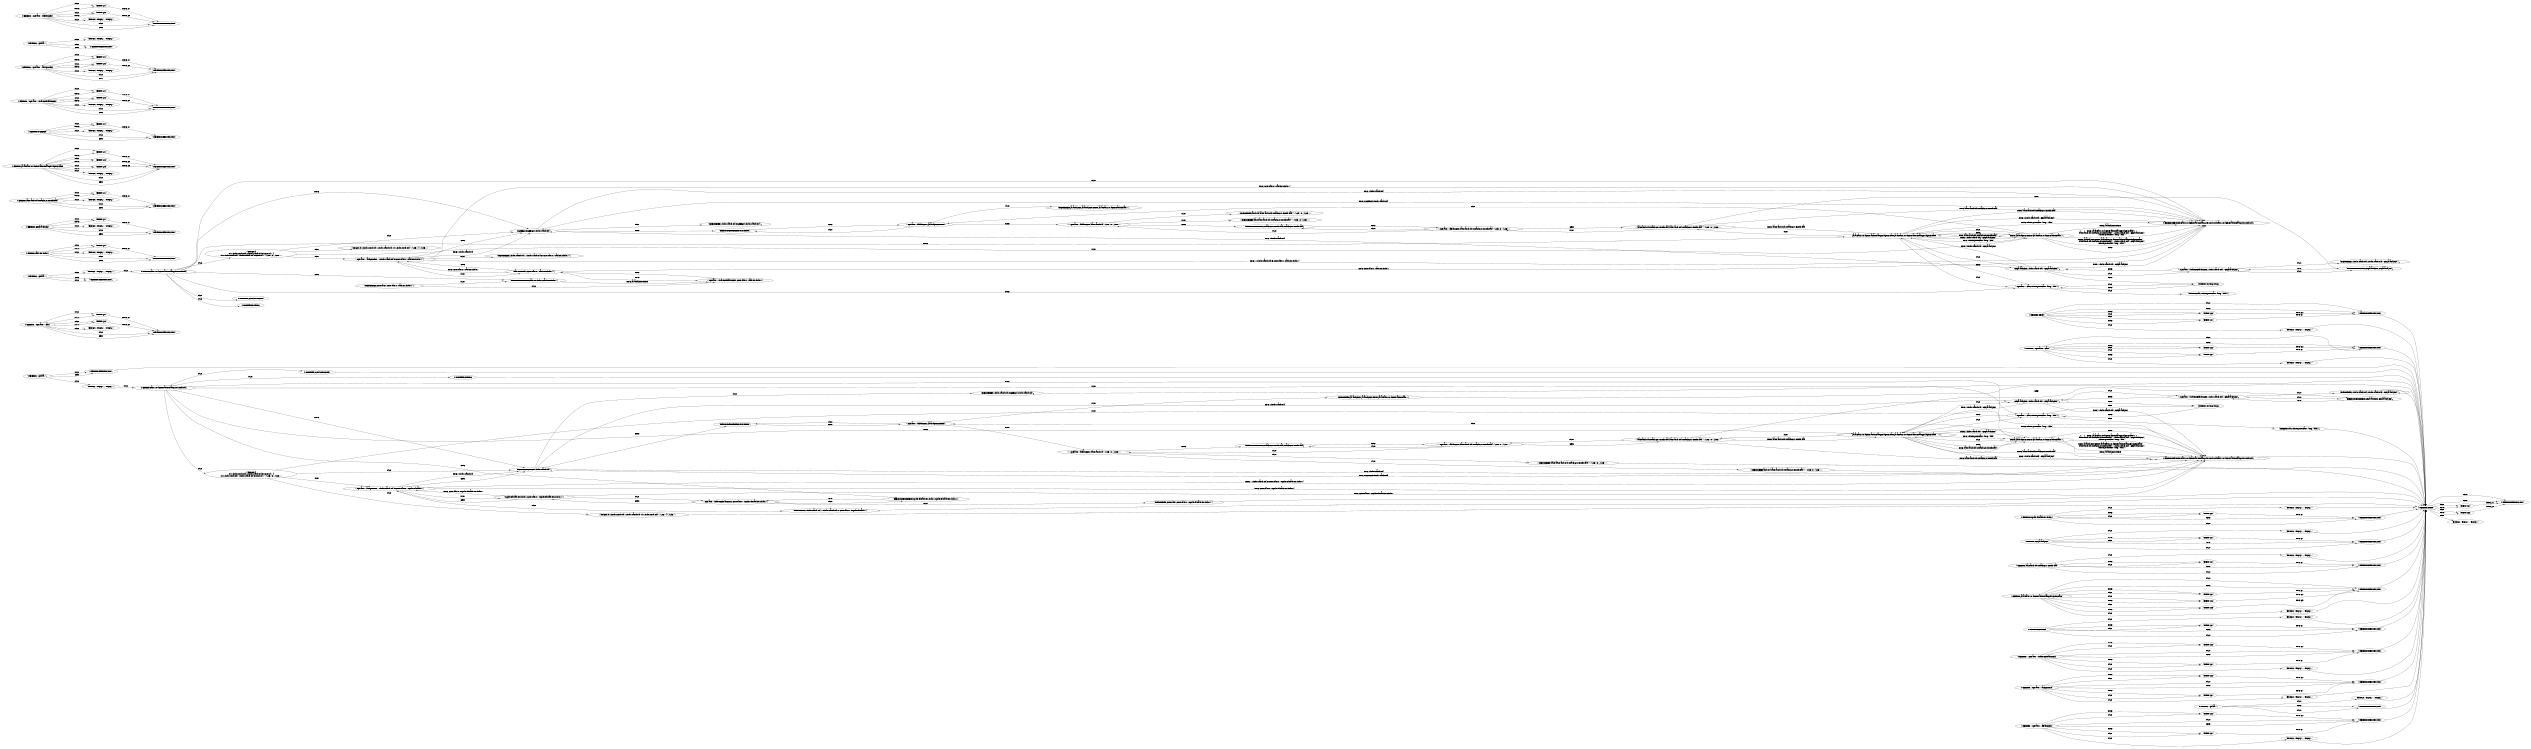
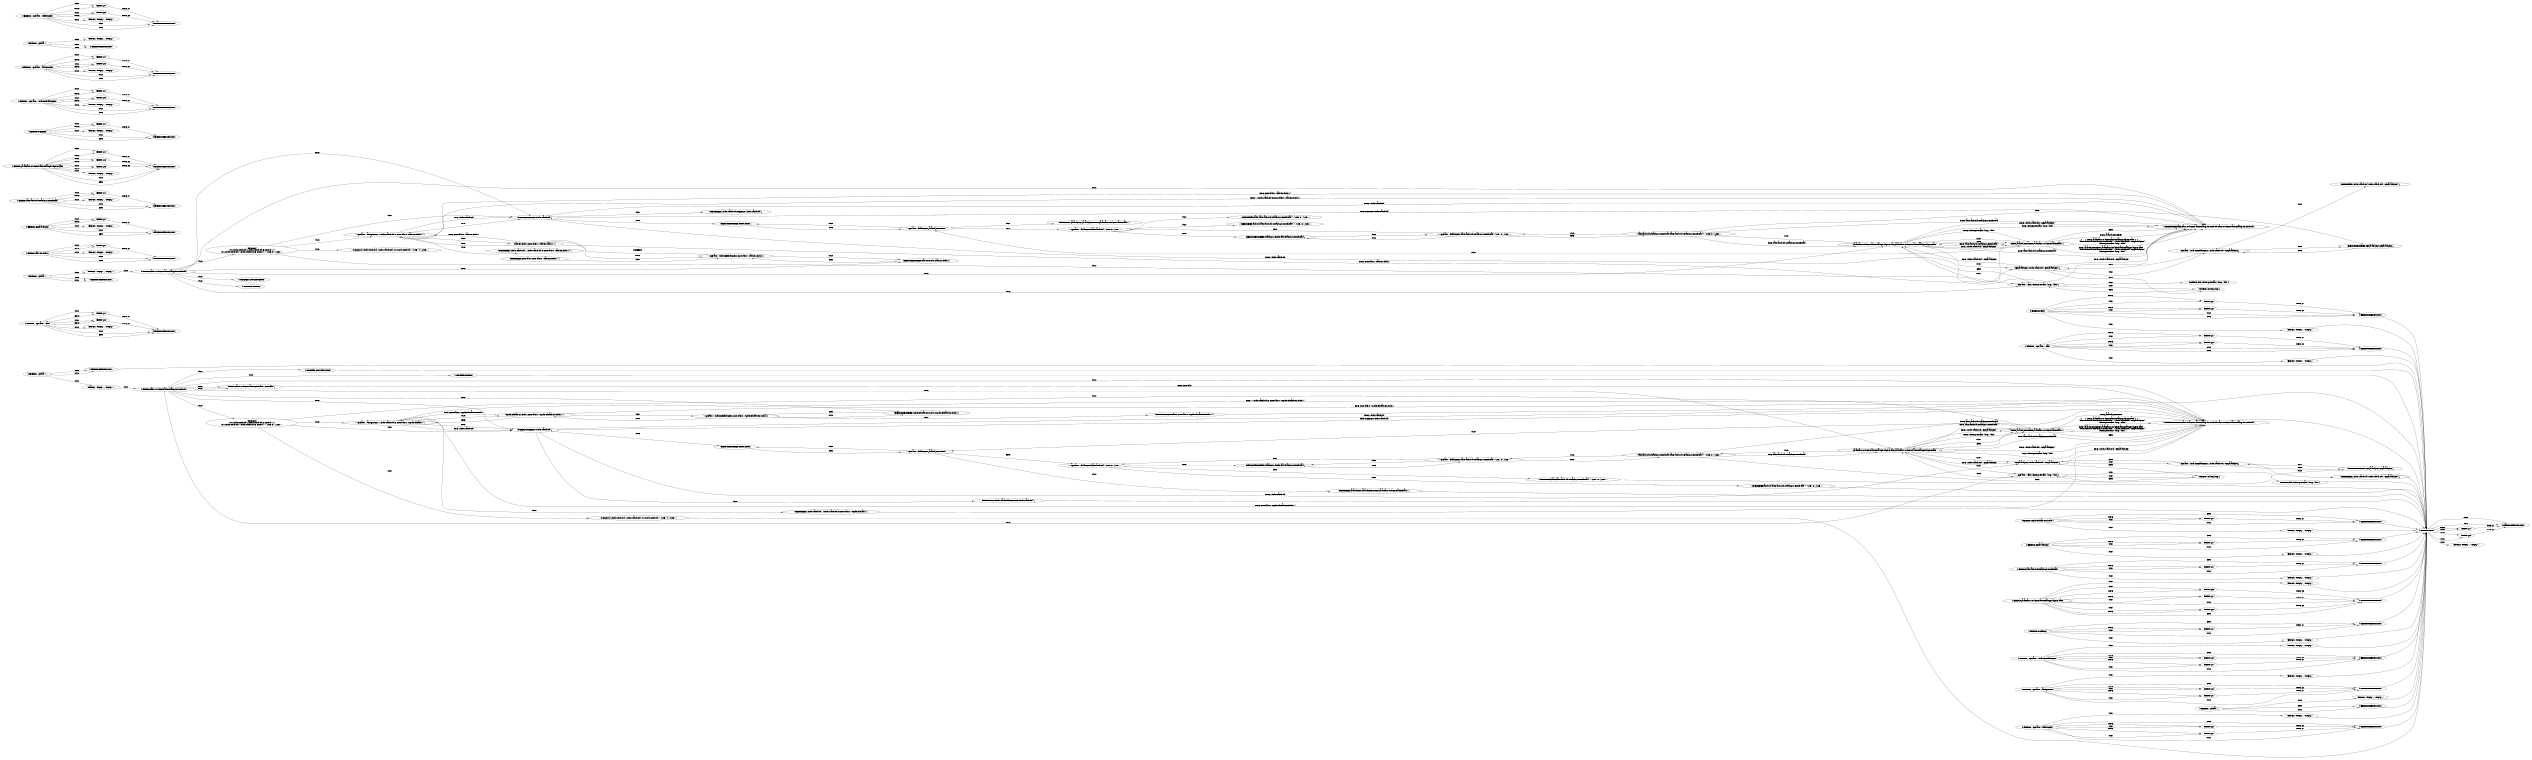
edge "(<operator>.indirectFieldAccess,controller_->native_window)" -> "(native_window,controller_->native_window())": label "CFG: " -> "DCHECK: "
edge "(FIELD_IDENTIFIER,native_window,native_window)" -> "(<operator>.indirectFieldAccess,controller_->native_window)": label "DDG: java_object_.Reset" -> "CFG: "
edge "(IDENTIFIER,controller_,controller_->native_window())" -> "(FIELD_IDENTIFIER,native_window,native_window)": now "(<operator>.indirectFieldAccess,controller_->native_window)" -> "(FIELD_IDENTIFIER,native_window,native_window)"
node "(PARAM,PasswordGenerationController* controller)": added
